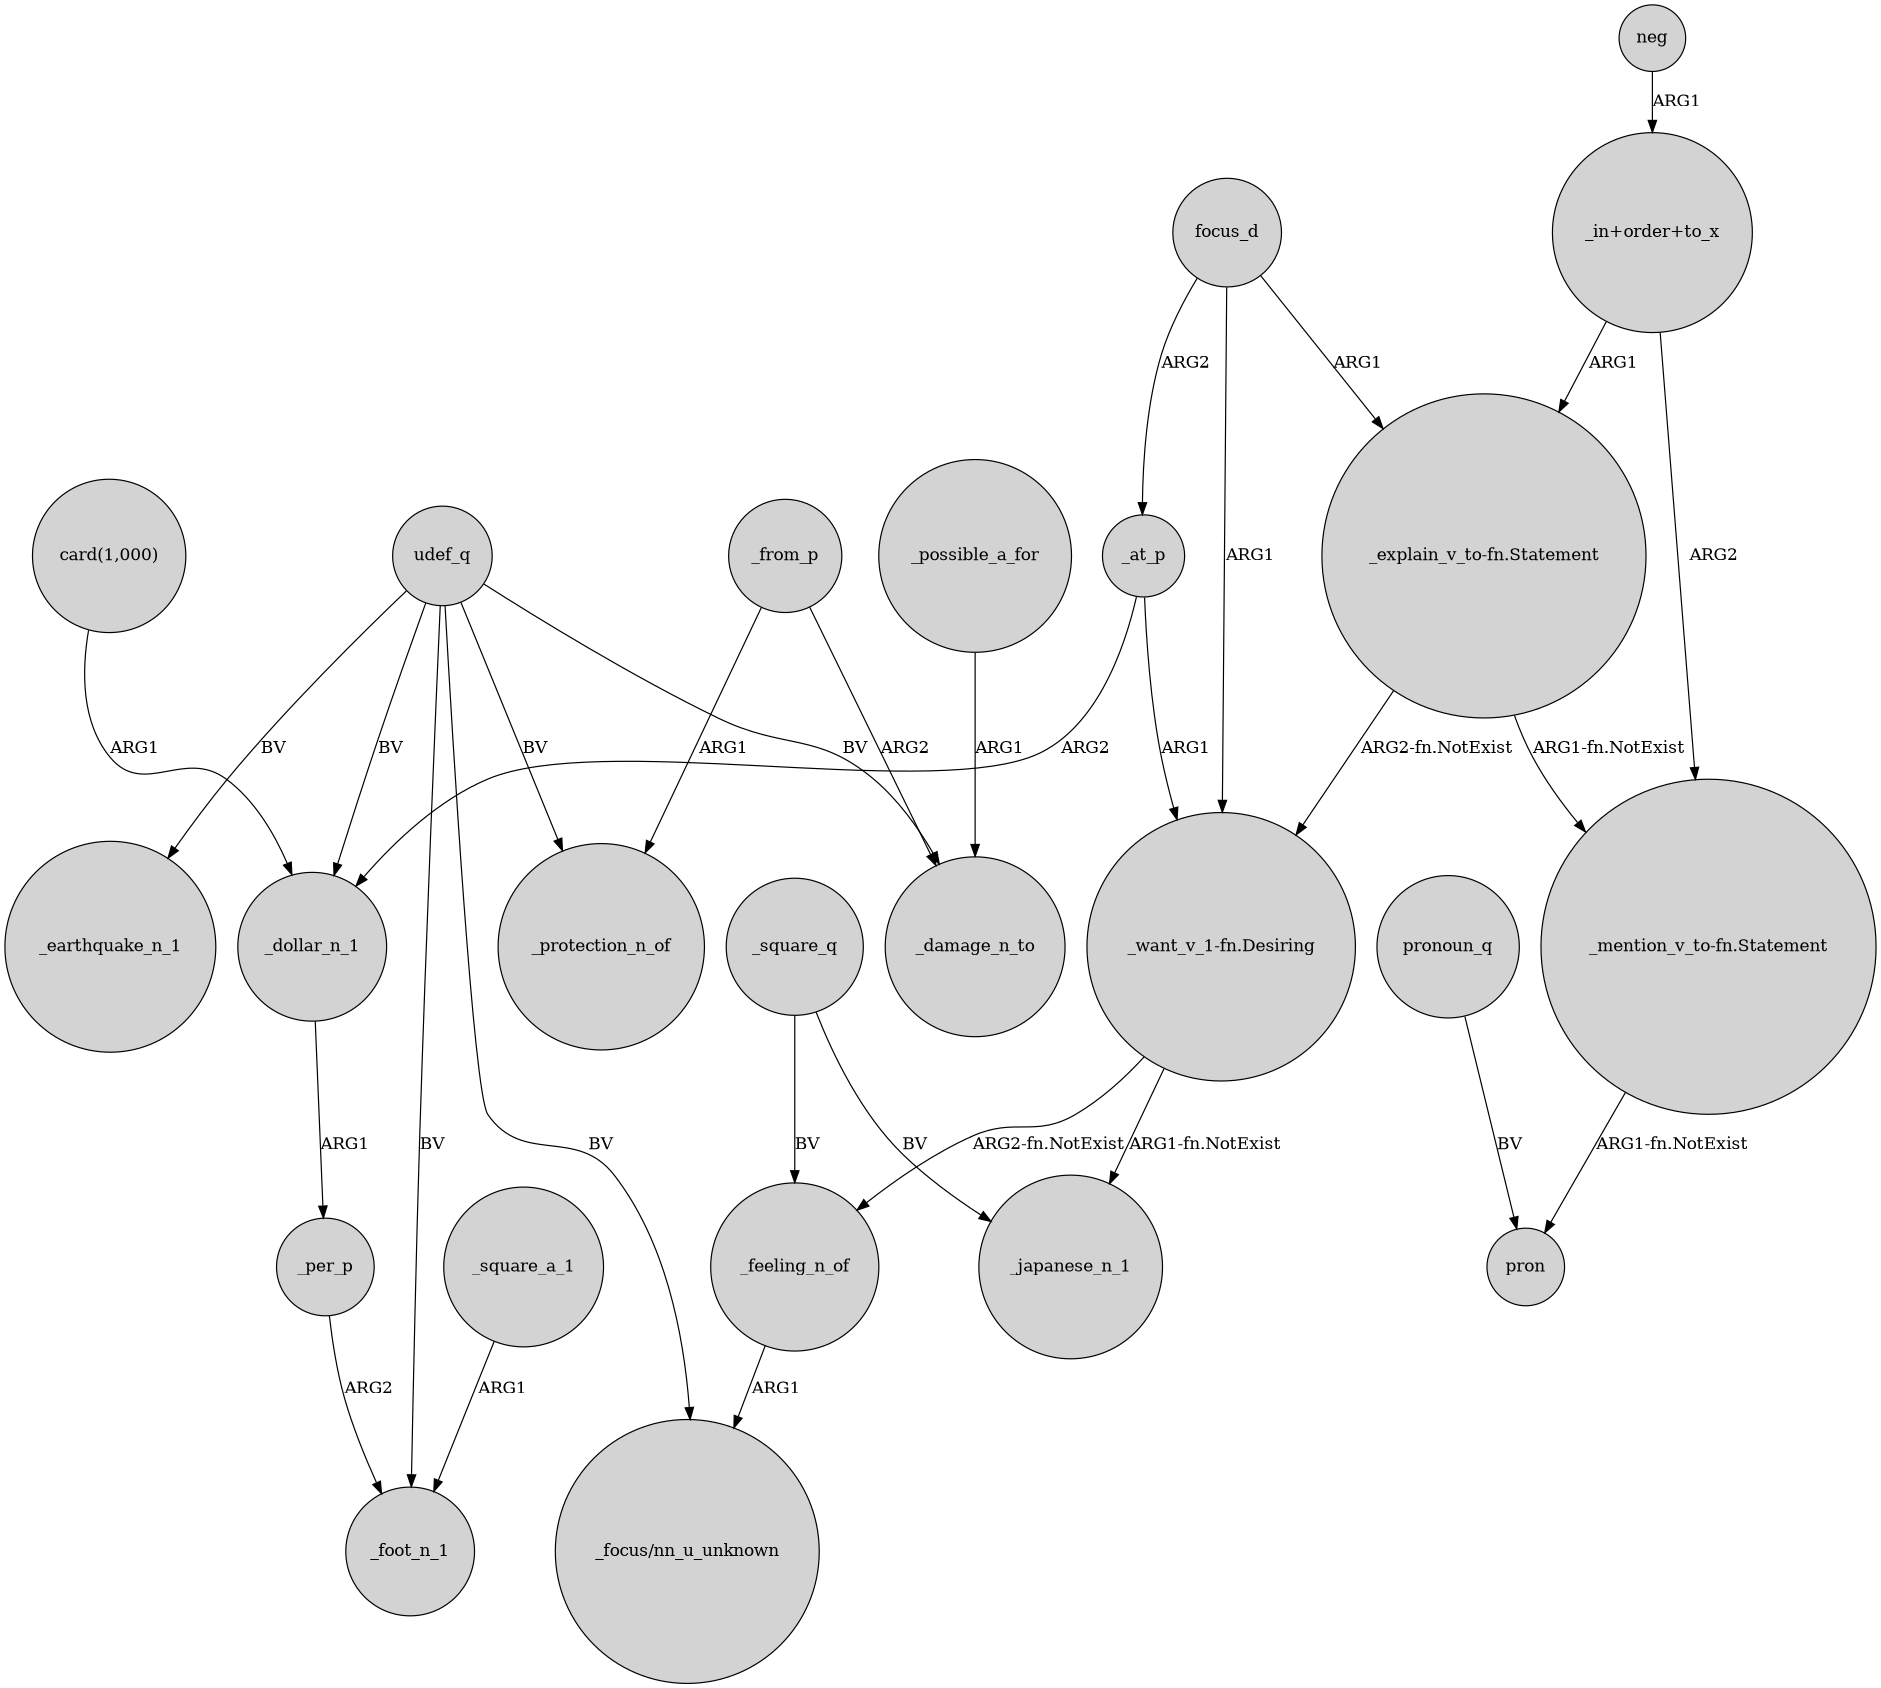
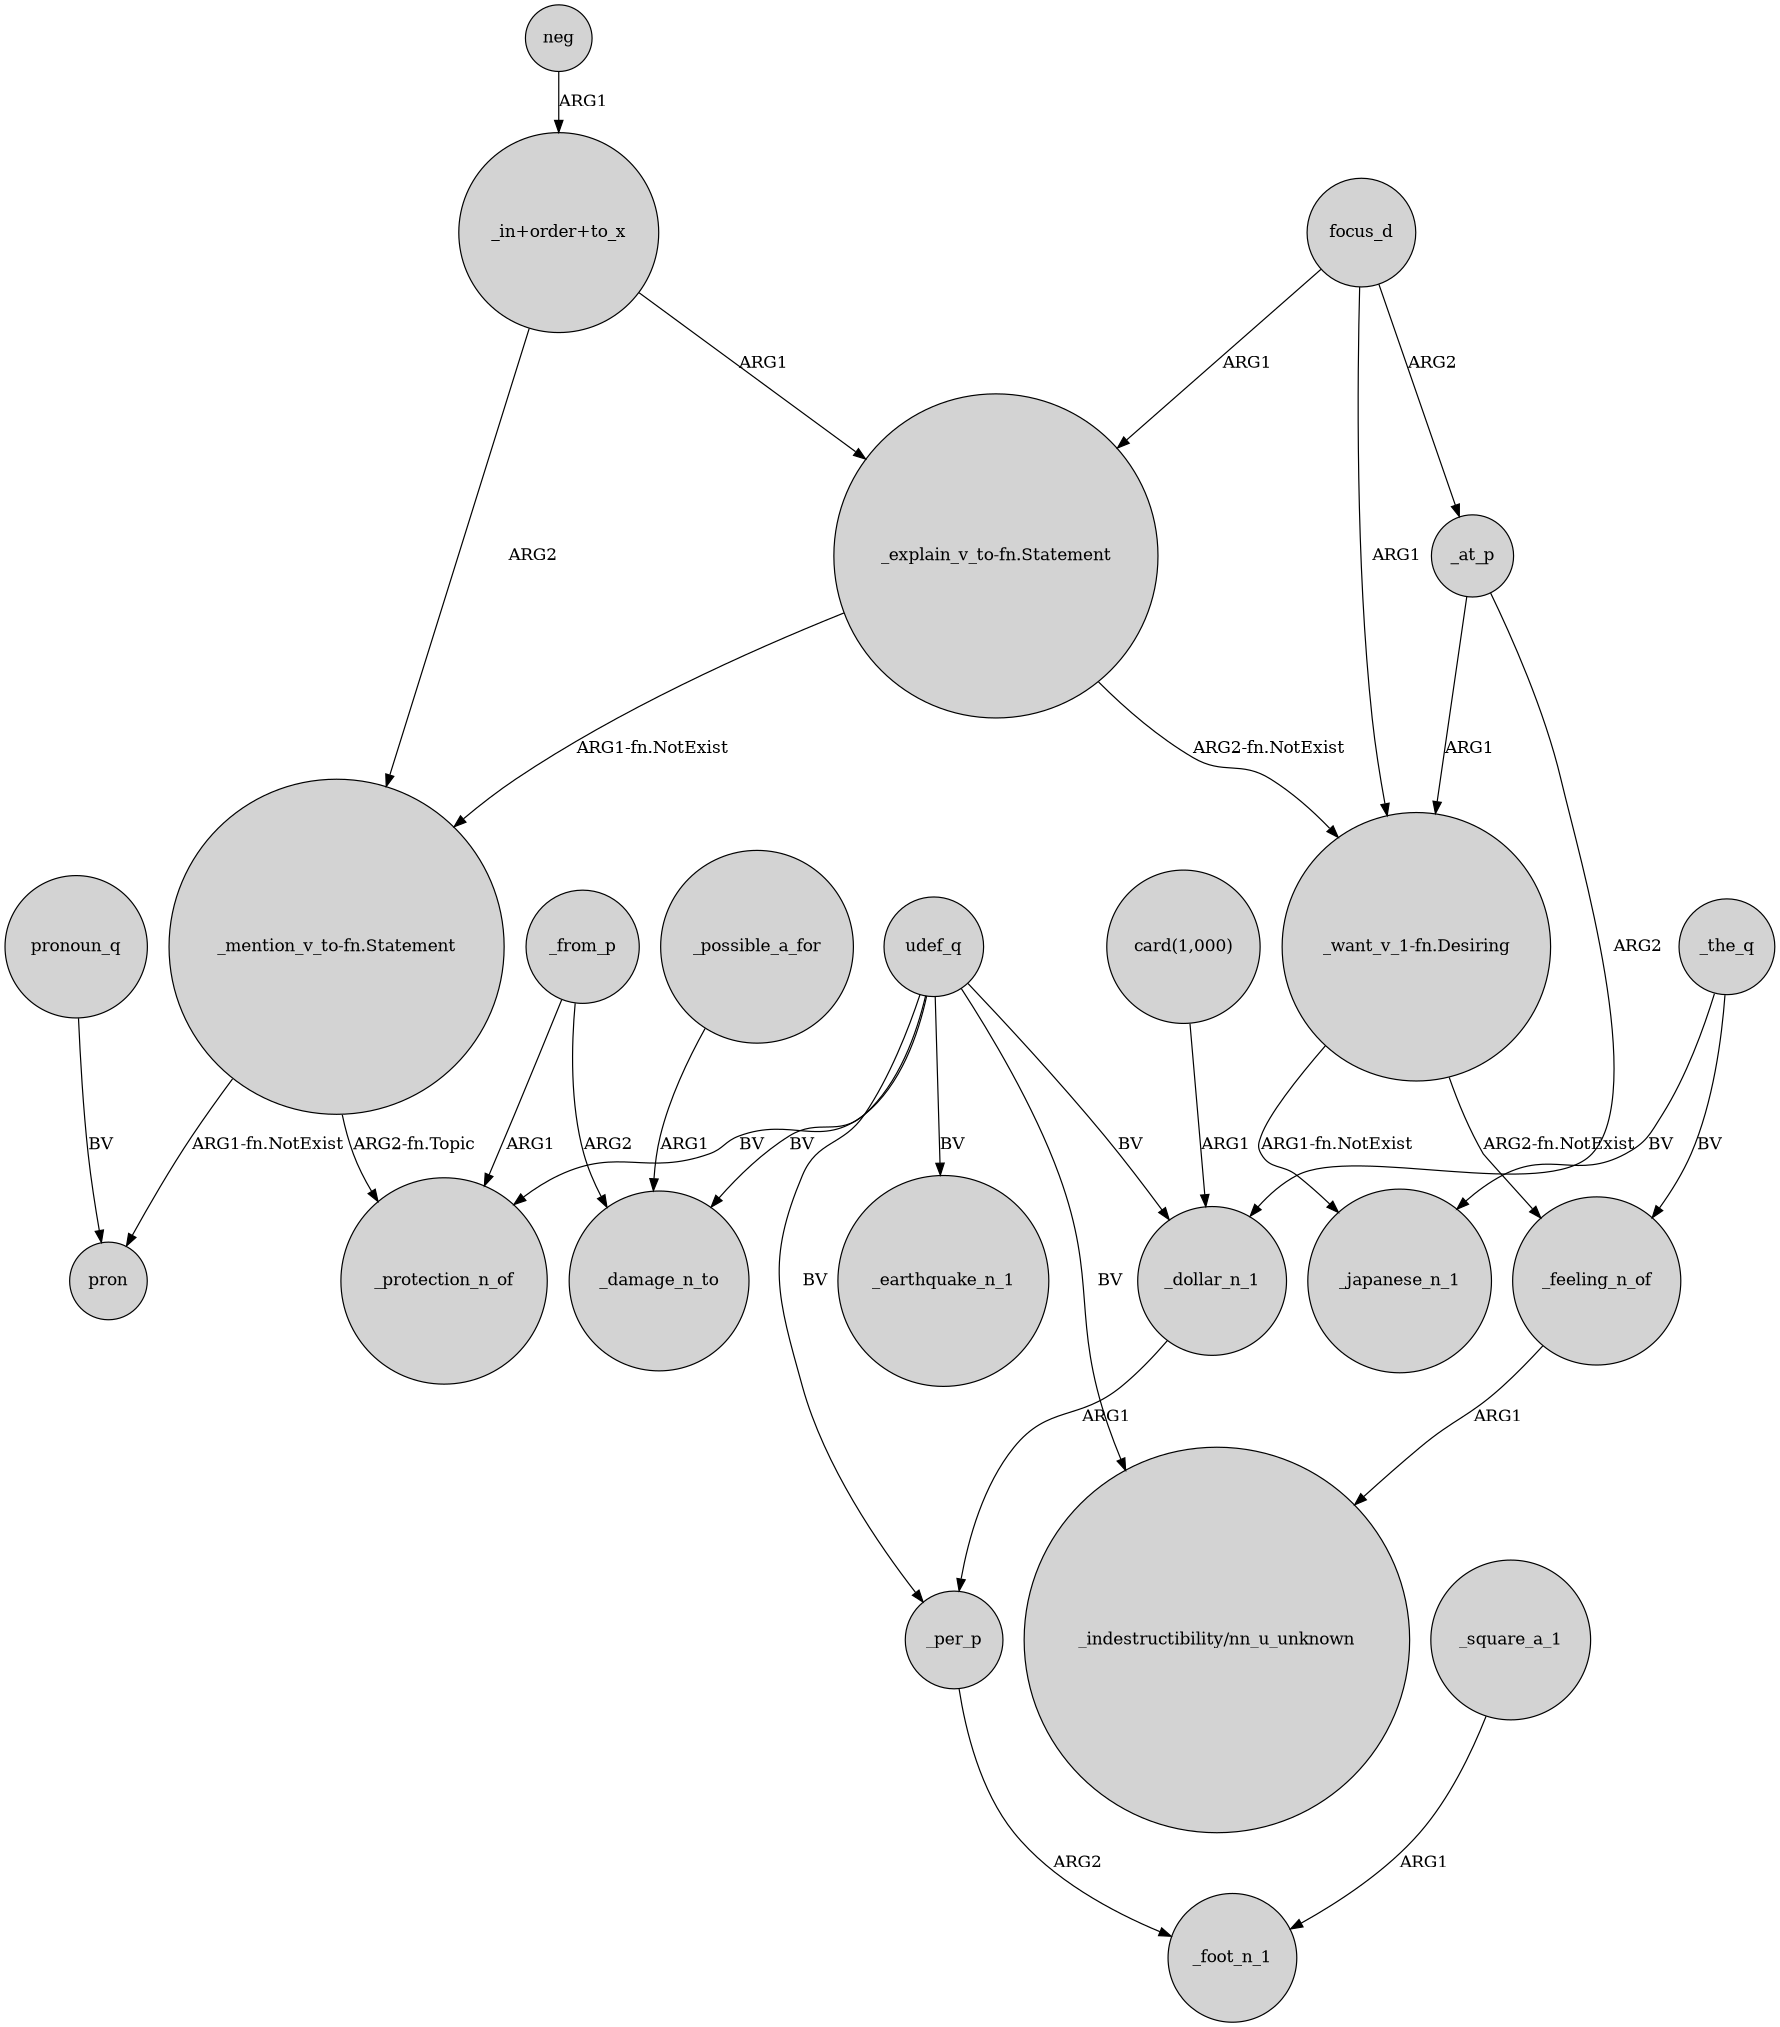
node "_square_q": label "_square_q" -> "_the_q"
edge "udef_q" -> "_foot_n_1": now "udef_q" -> "_per_p"
edge "_mention_v_to-fn.Statement" -> "_protection_n_of": added, label "ARG2-fn.Topic"
node "_focus/nn_u_unknown": label "_focus/nn_u_unknown" -> "_indestructibility/nn_u_unknown"
